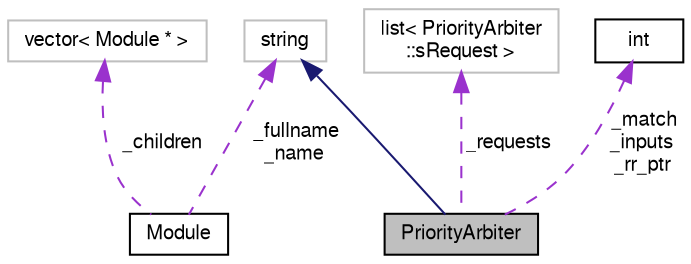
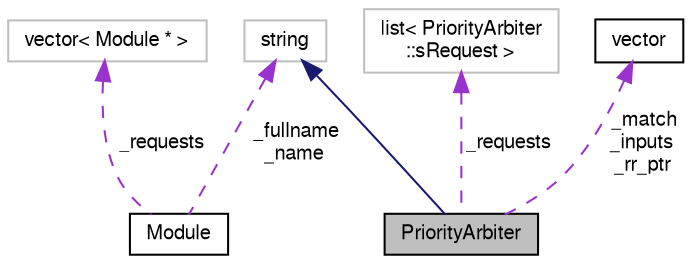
node "int": label "int" -> "vector"
edge "Module" -> "vector< Module * >": label " _children" -> " _requests"
